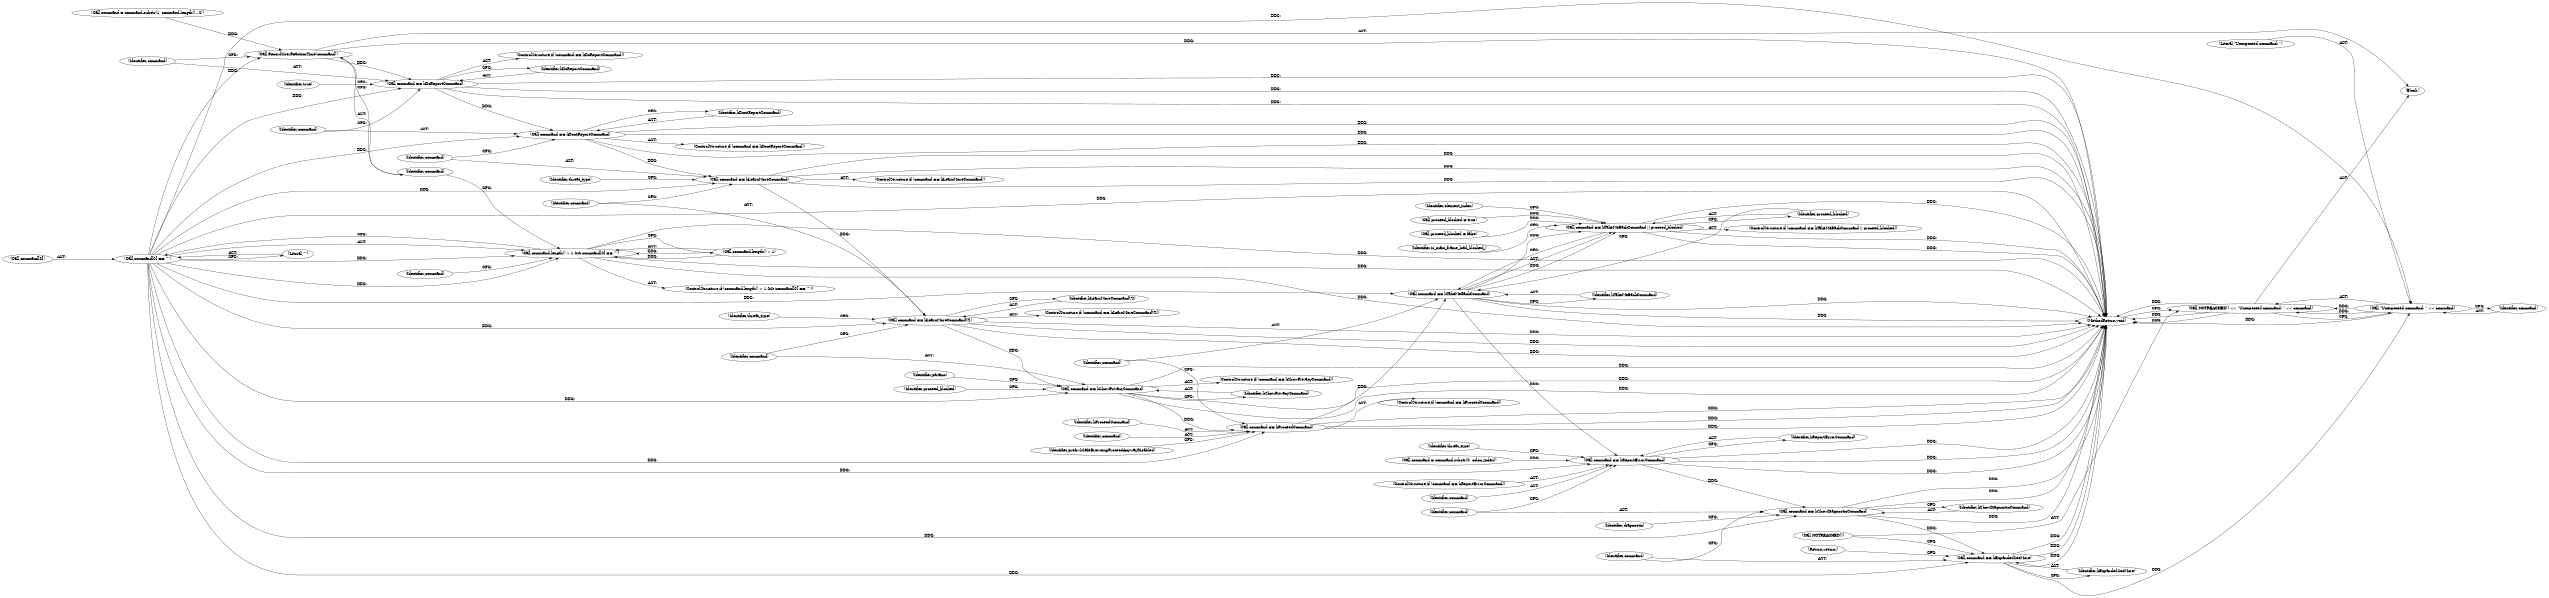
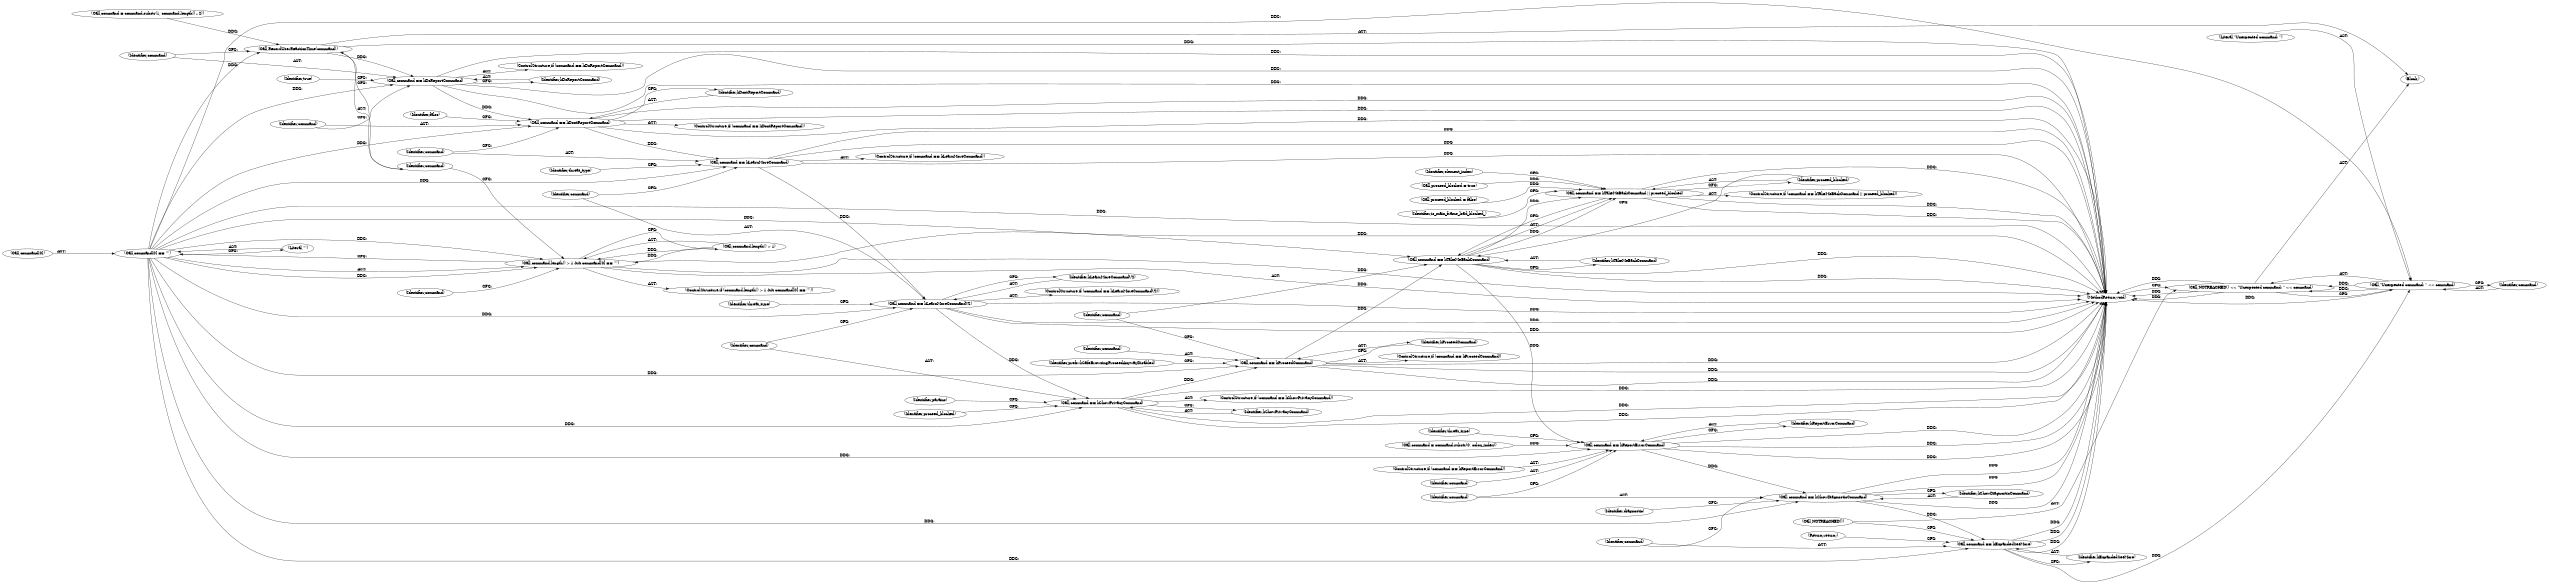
node "(Identifier,false)": added
edge "(Call,command == kProceedCommand)" -> "(Identifier,kProceedCommand)": added, label "CFG:"
